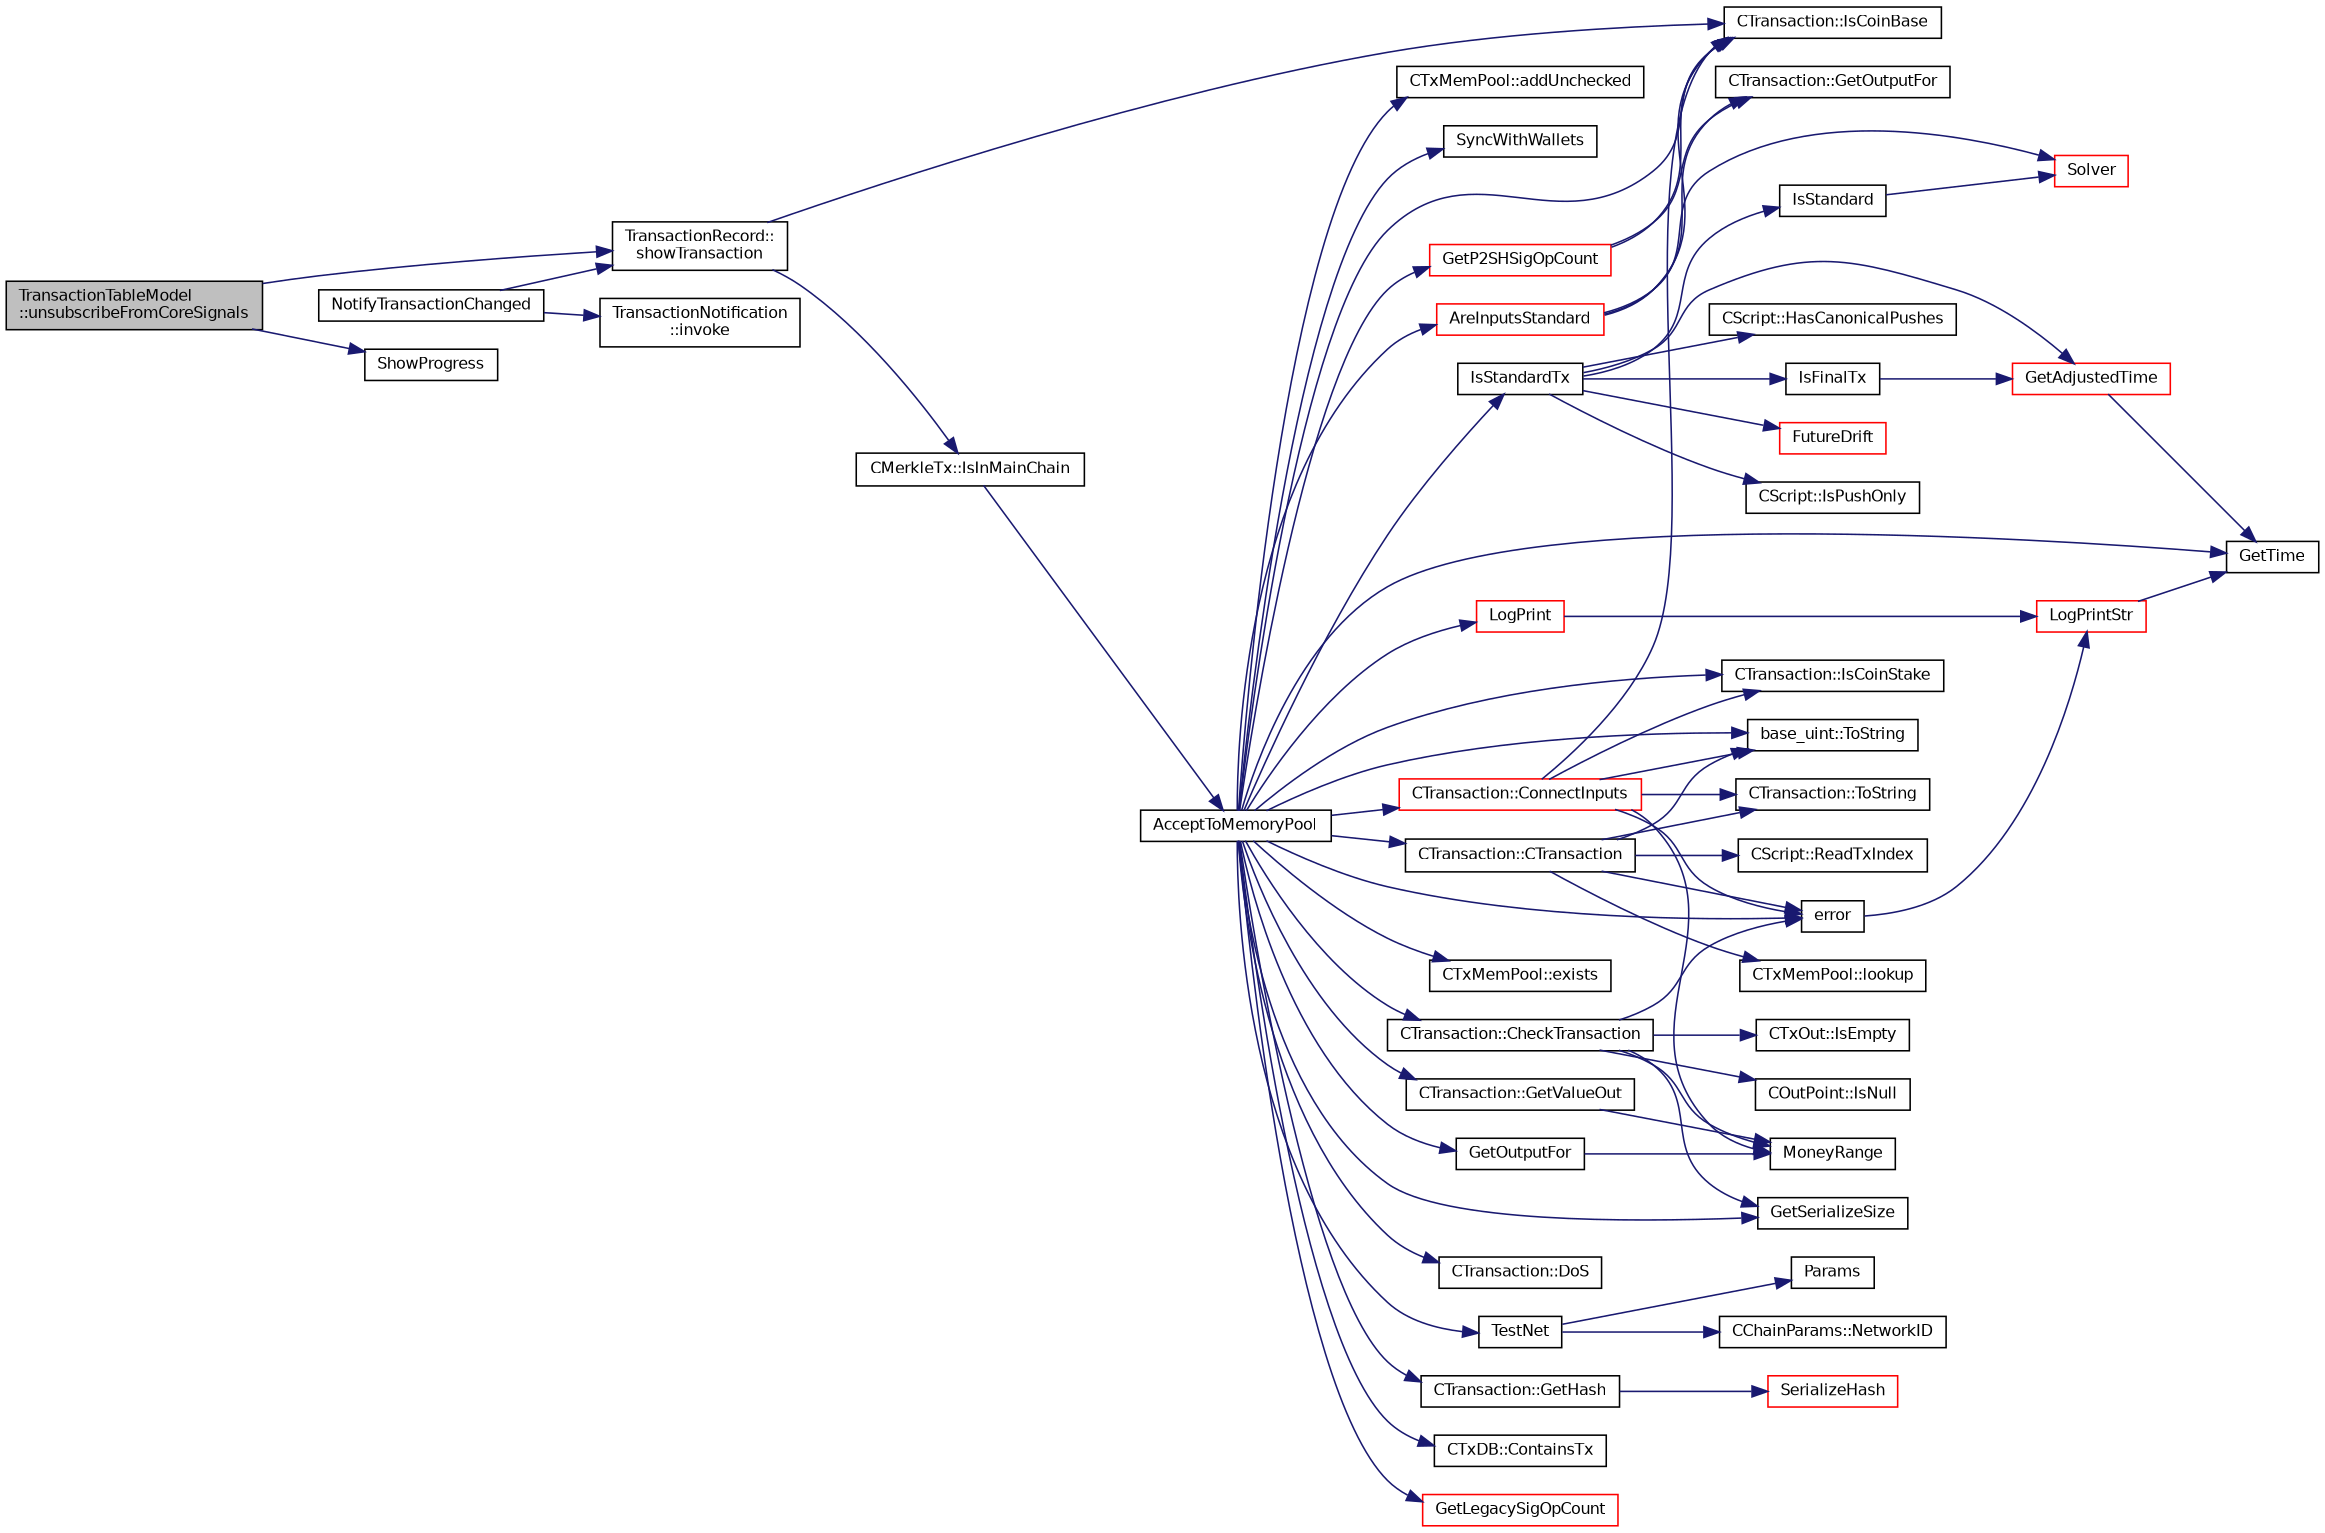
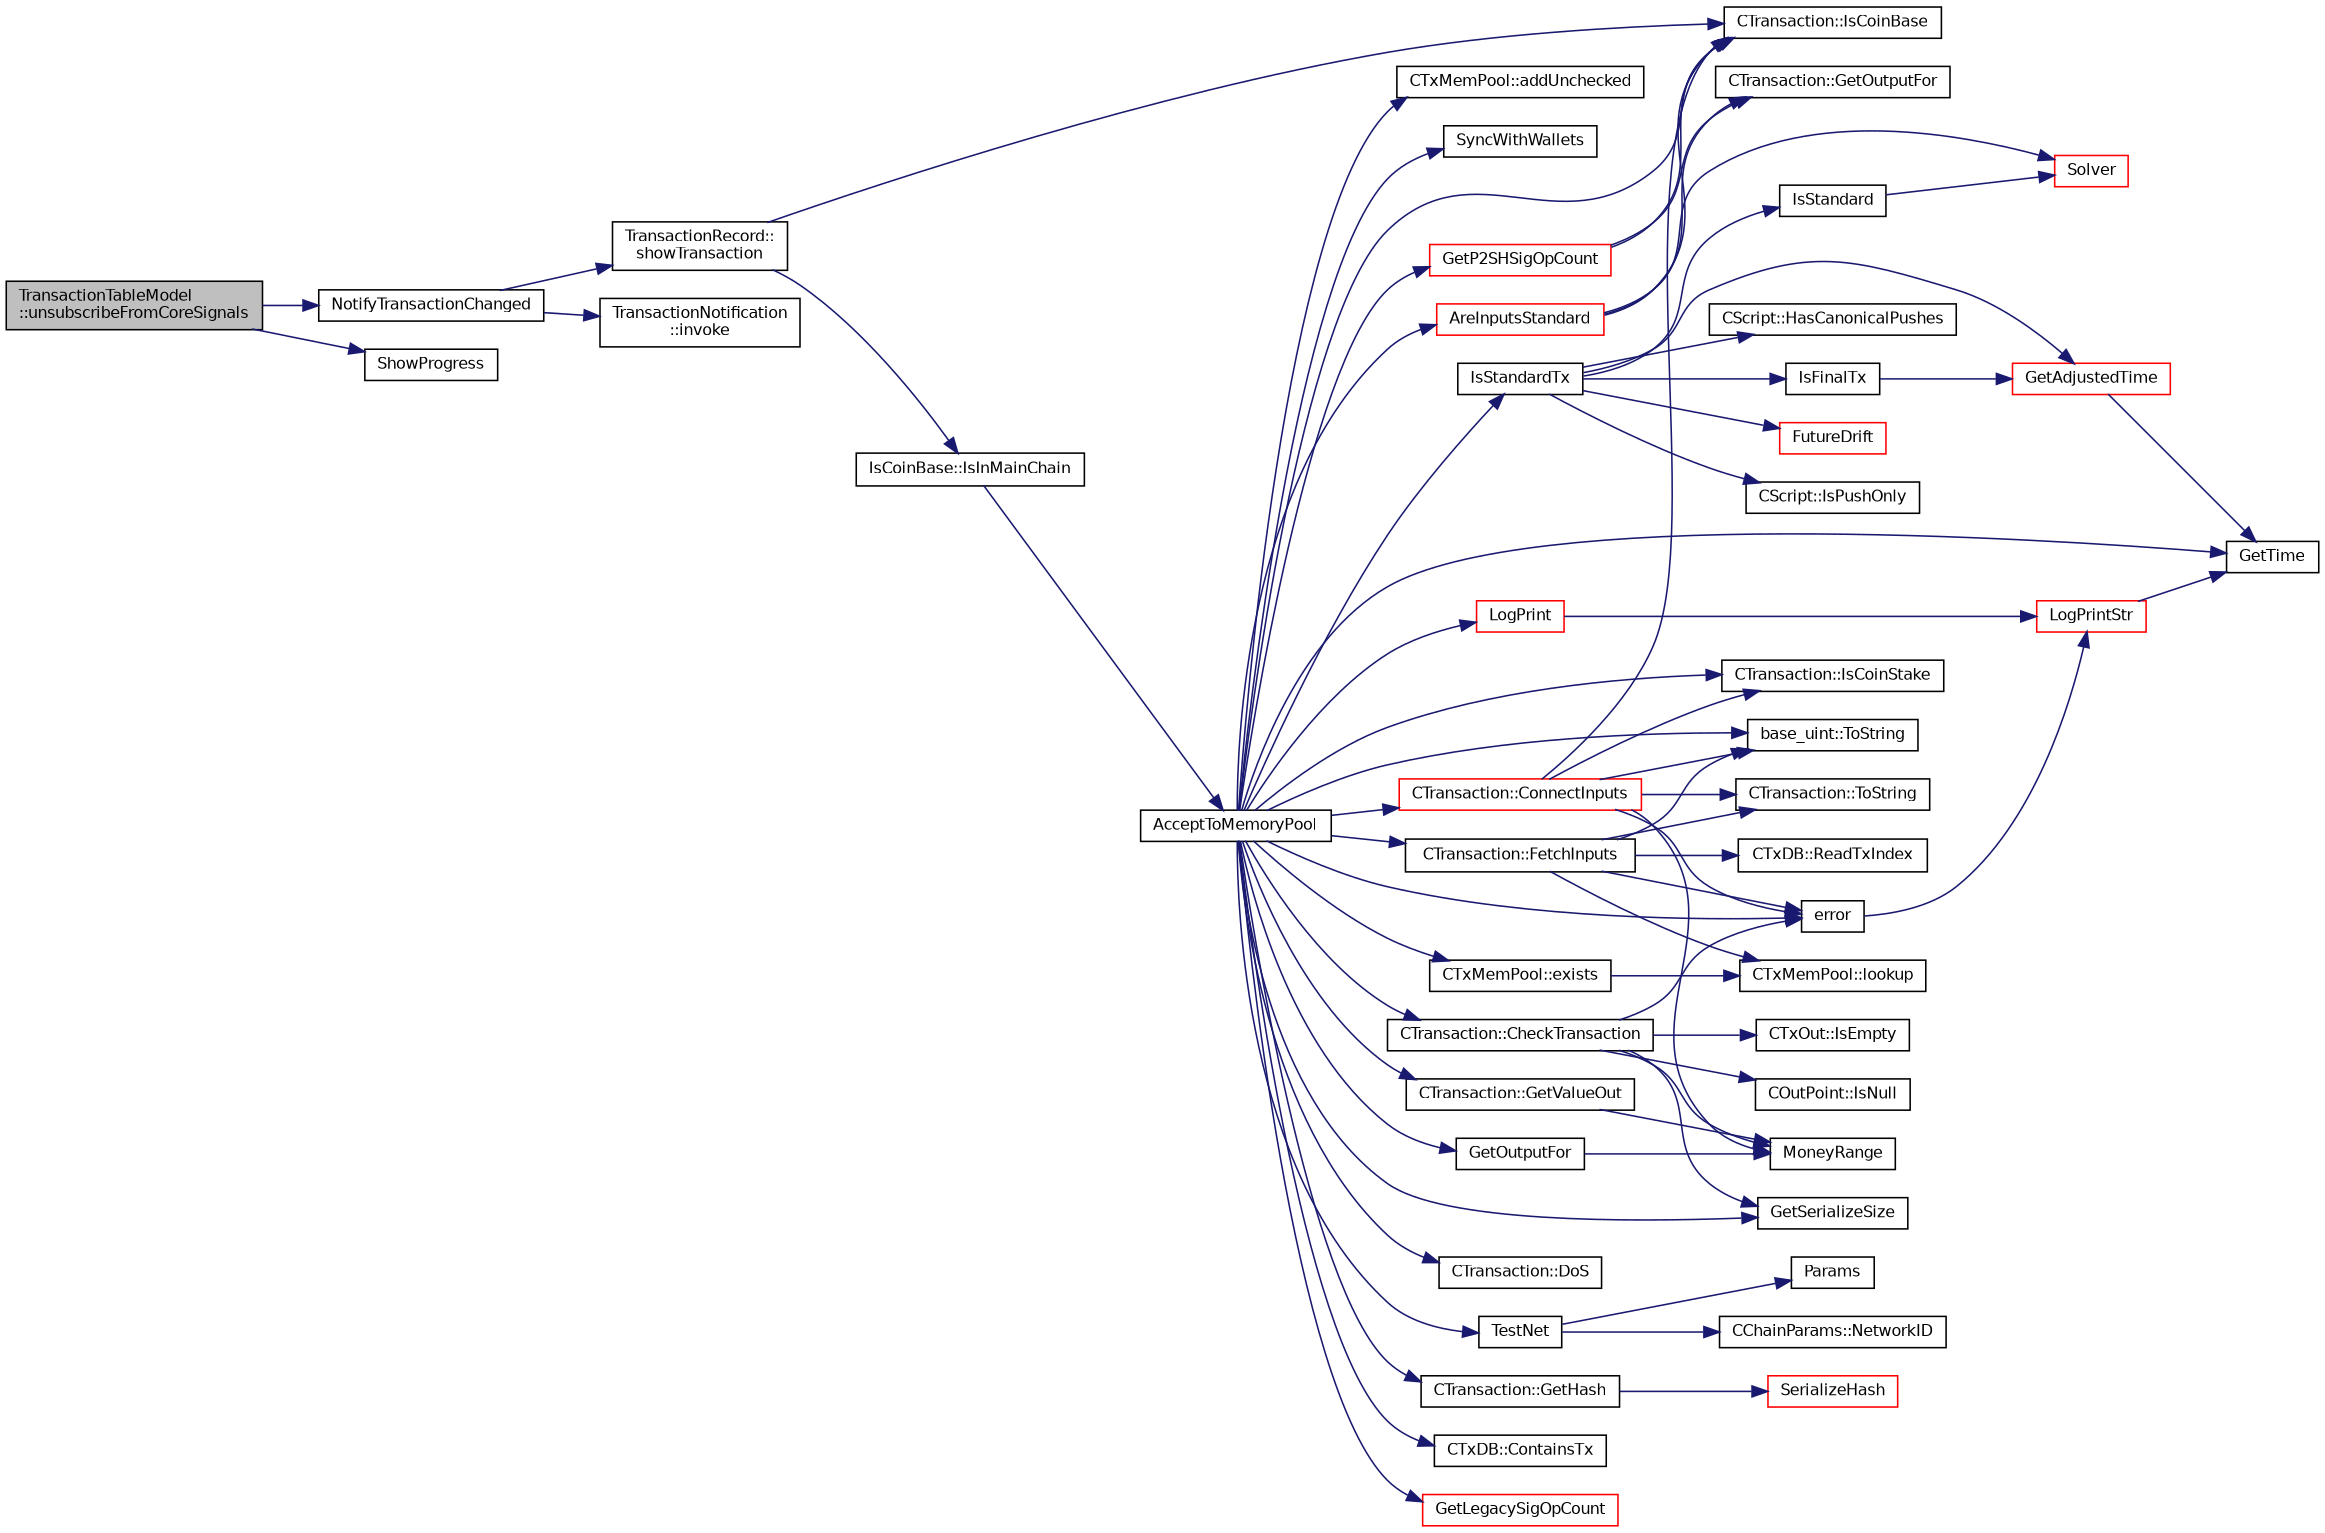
edge "TransactionTableModel ::unsubscribeFromCoreSignals" -> "TransactionRecord:: showTransaction": now "TransactionTableModel ::unsubscribeFromCoreSignals" -> "NotifyTransactionChanged"
node "CMerkleTx::IsInMainChain": label "CMerkleTx::IsInMainChain" -> "IsCoinBase::IsInMainChain"
node "CTransaction::CTransaction": label "CTransaction::CTransaction" -> "CTransaction::FetchInputs"
node "CScript::ReadTxIndex": label "CScript::ReadTxIndex" -> "CTxDB::ReadTxIndex"
edge "CTxMemPool::exists" -> "CTxMemPool::lookup": added
